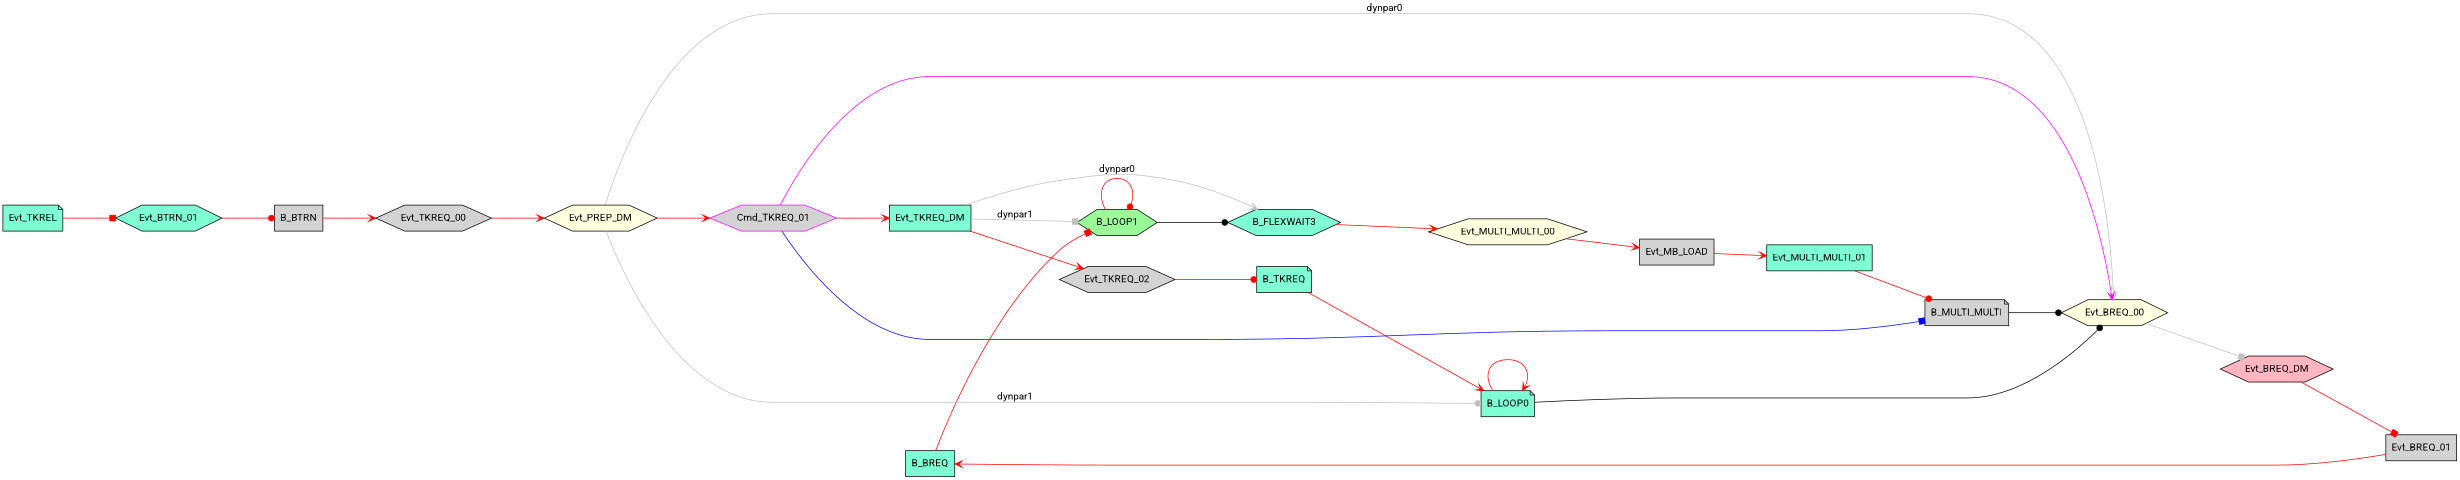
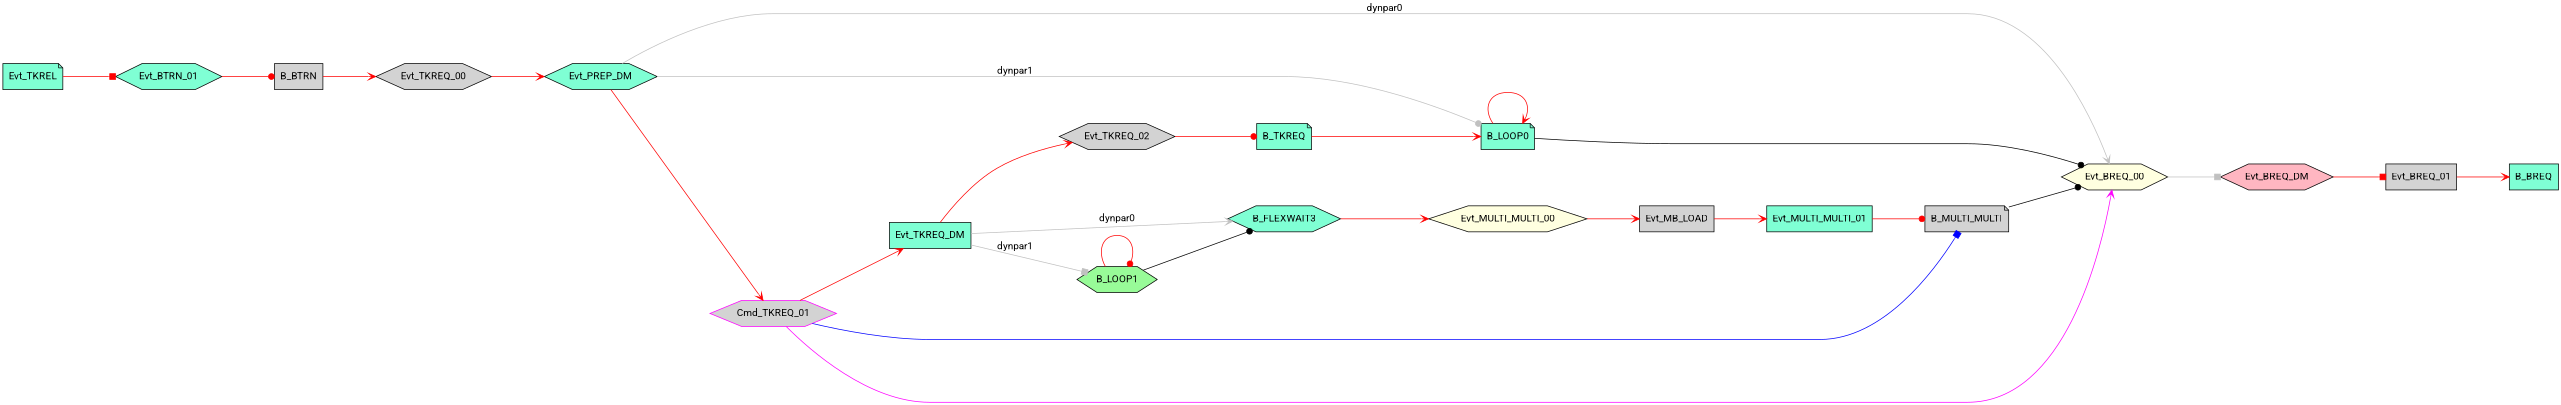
node "Evt_PREP_DM": fillcolor lightyellow -> aquamarine
edge "B_BREQ" -> "B_LOOP1": removed
